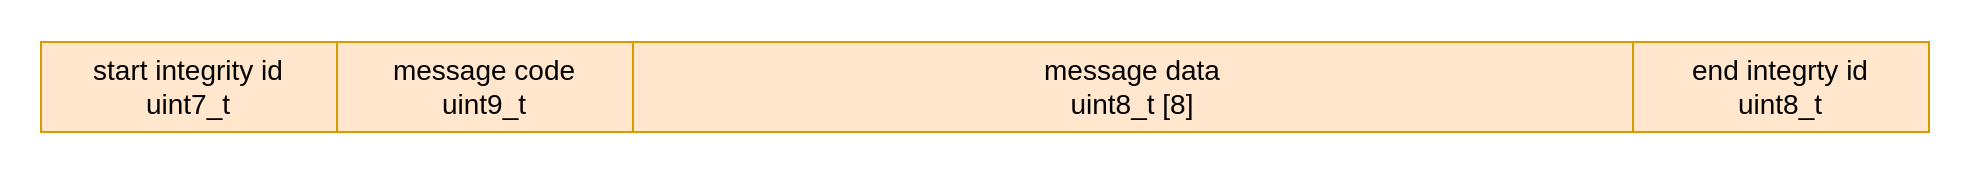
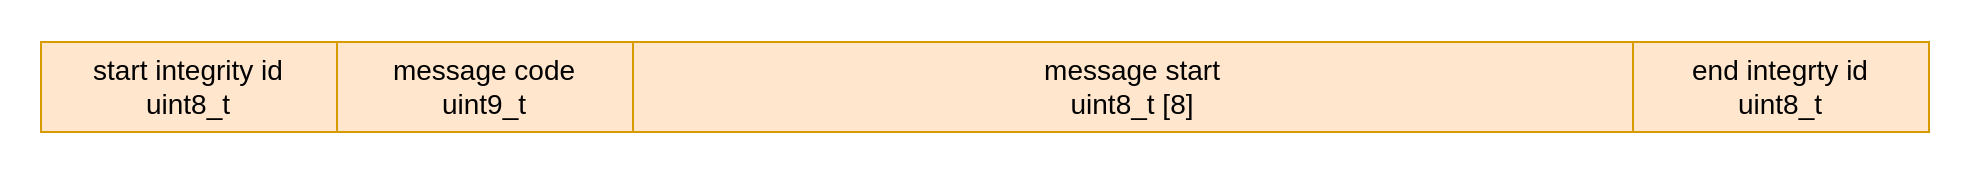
node "start integrity id uint7_t": label "start integrity id uint7_t" -> "start integrity id uint8_t"
node "message data uint8_t [8]": label "message data uint8_t [8]" -> "message start uint8_t [8]"
